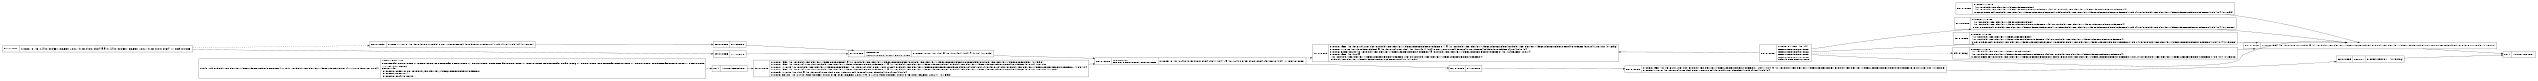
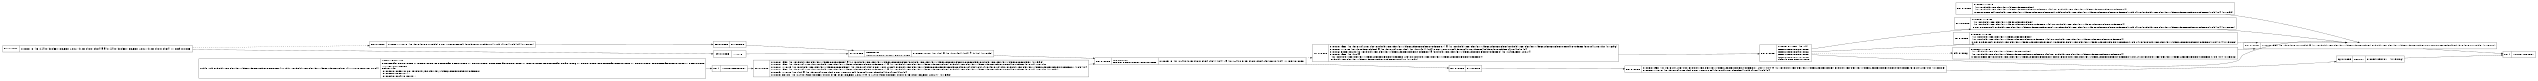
edge "25: 0x001a" -> "24: 0x0010": reversed
node "39: 0x0035": text "SYNTHETIC" -> "INVOKE"
